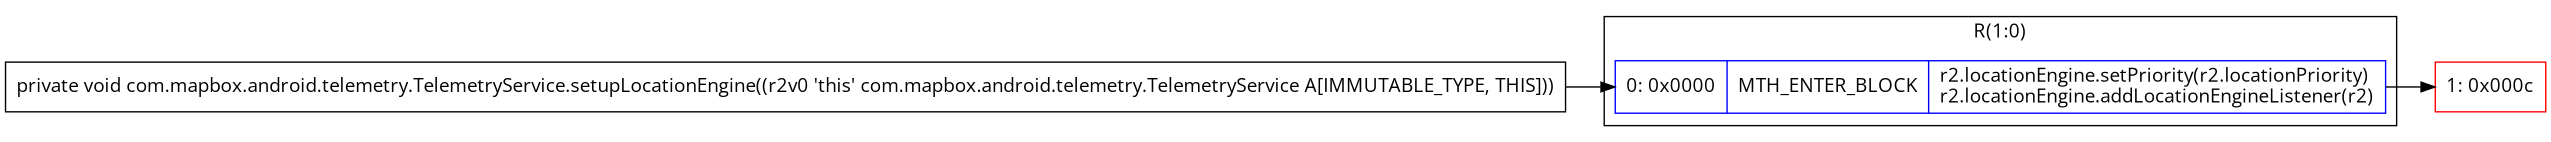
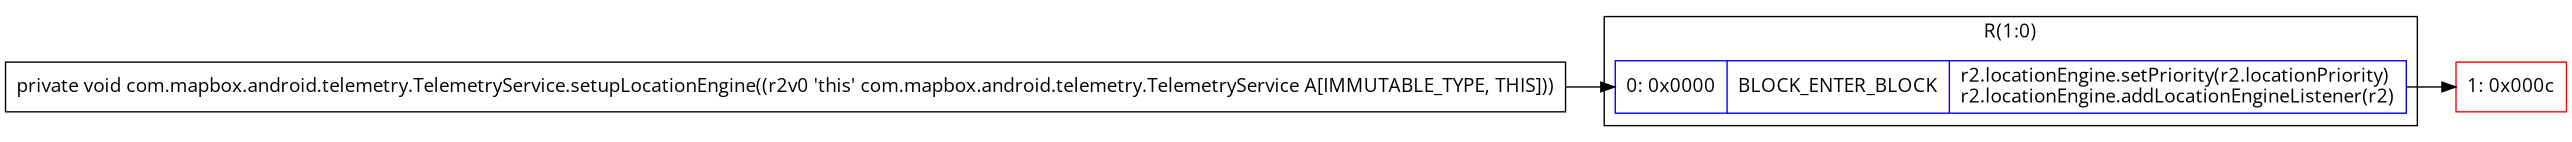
node "0: 0x0000": text "MTH_ENTER_BLOCK" -> "BLOCK_ENTER_BLOCK"
